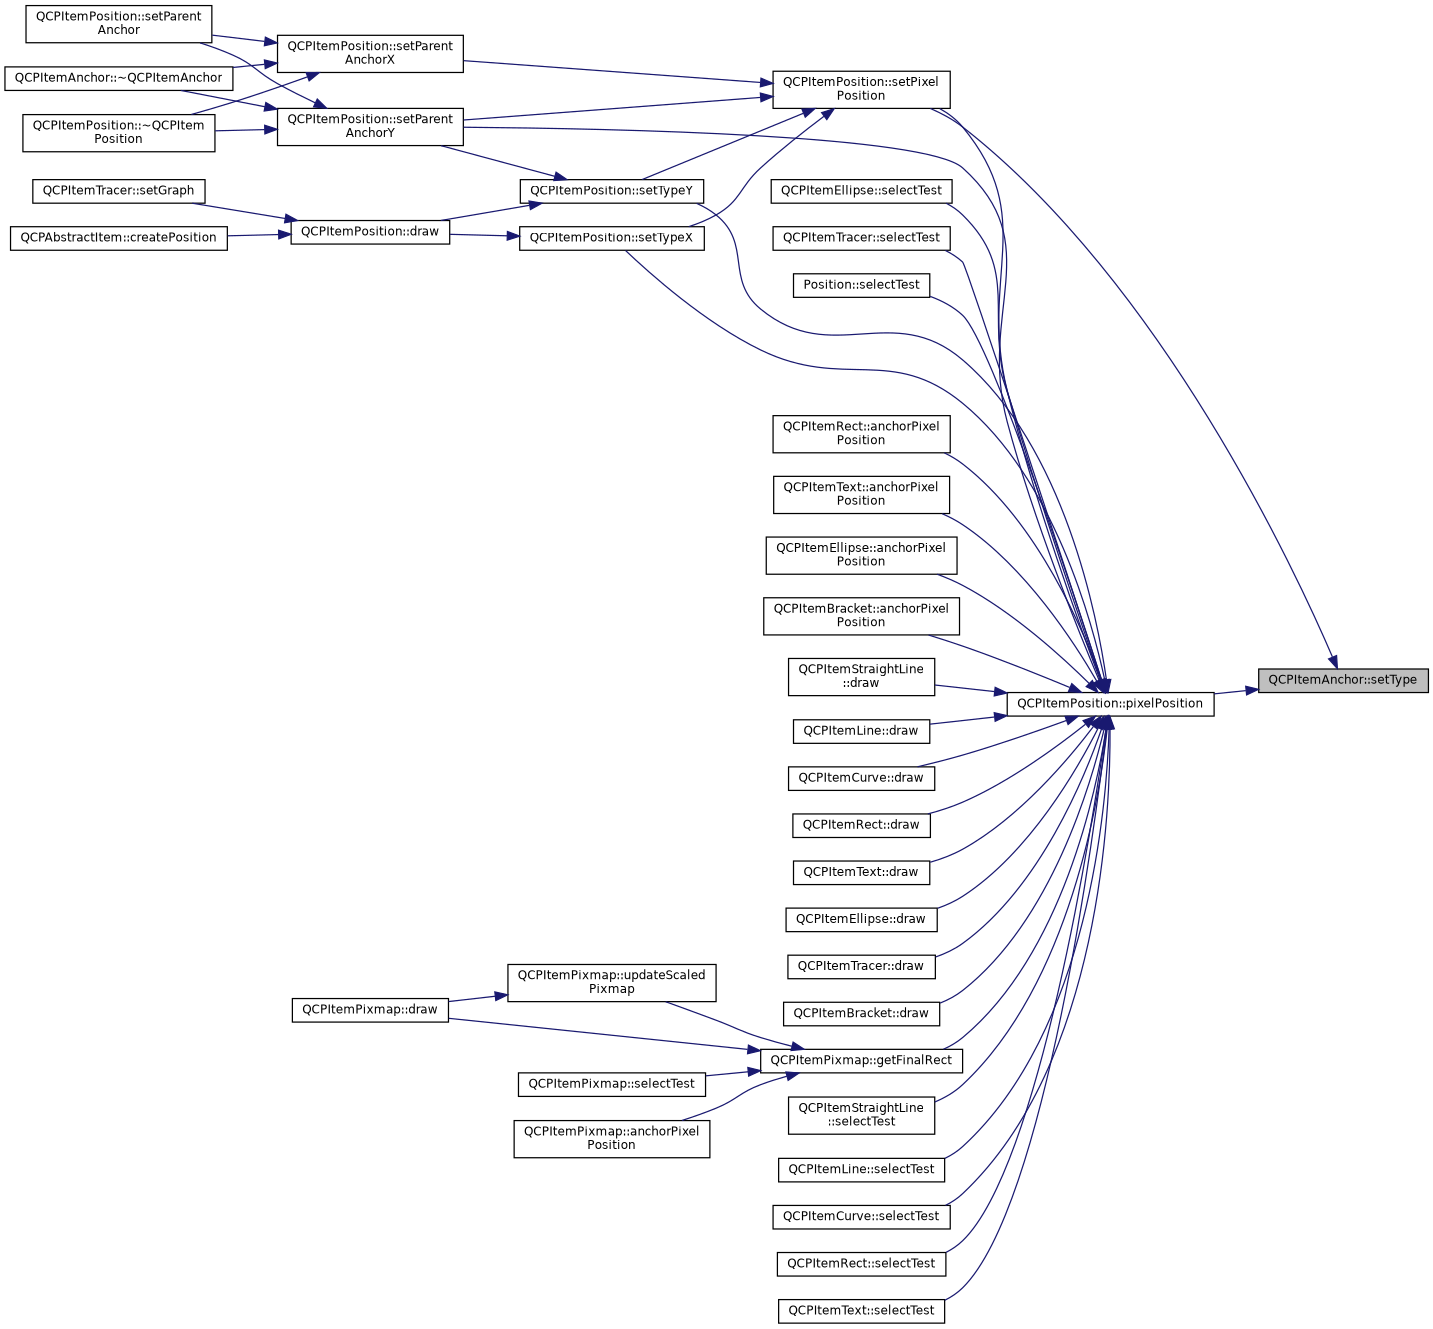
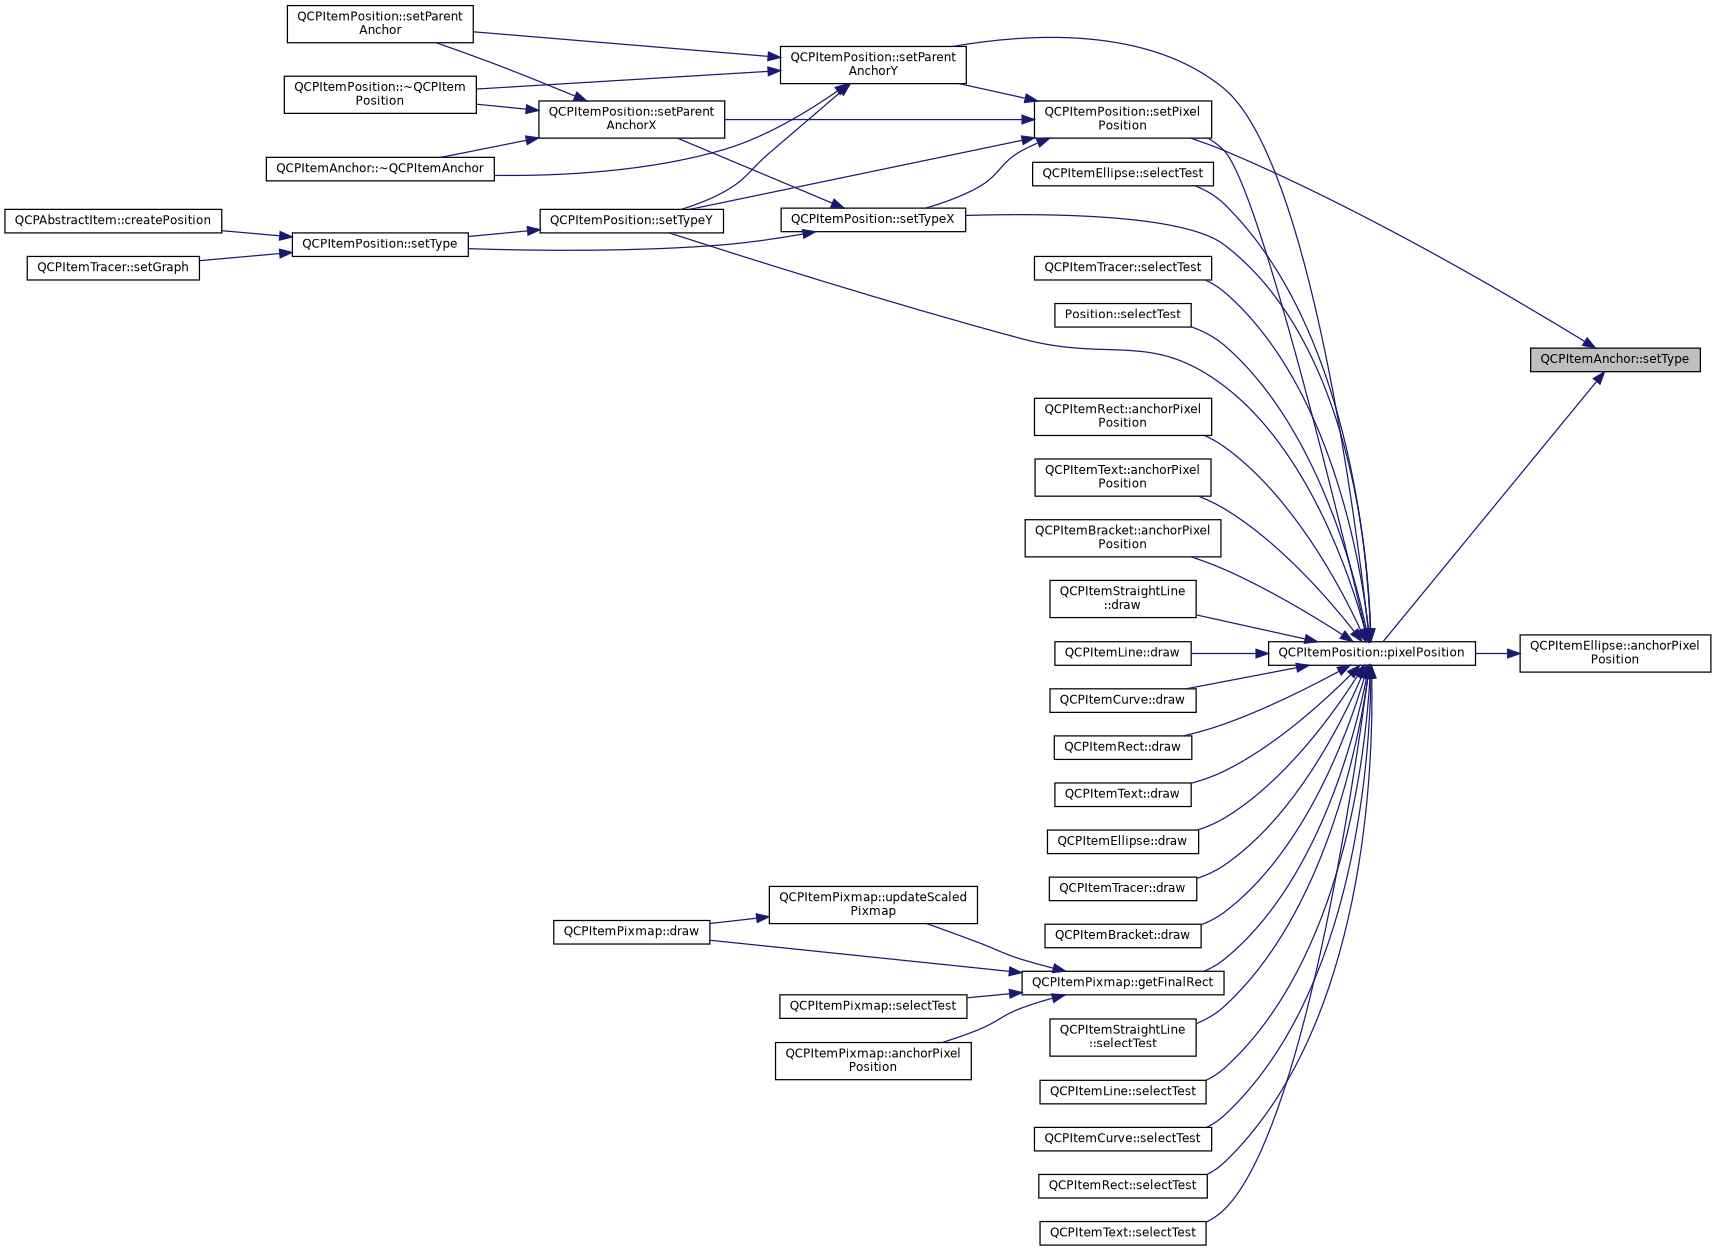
edge "QCPItemPosition::setParent AnchorY" -> "QCPItemPosition::setTypeY": reversed
edge "QCPItemPosition::setParent AnchorX" -> "QCPItemPosition::setTypeX": added
node "QCPItemPosition::draw": label "QCPItemPosition::draw" -> "QCPItemPosition::setType"
edge "QCPItemEllipse::anchorPixel Position" -> "QCPItemPosition::pixelPosition": reversed
